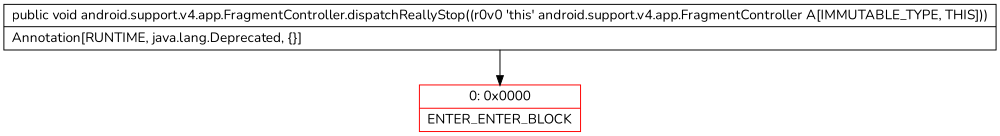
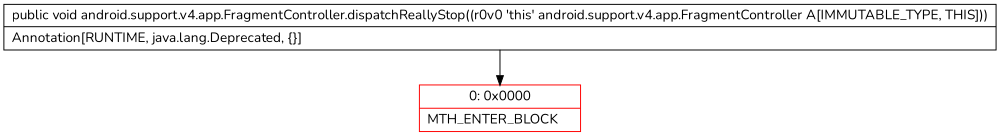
node "0: 0x0000": text "ENTER_ENTER_BLOCK" -> "MTH_ENTER_BLOCK"
